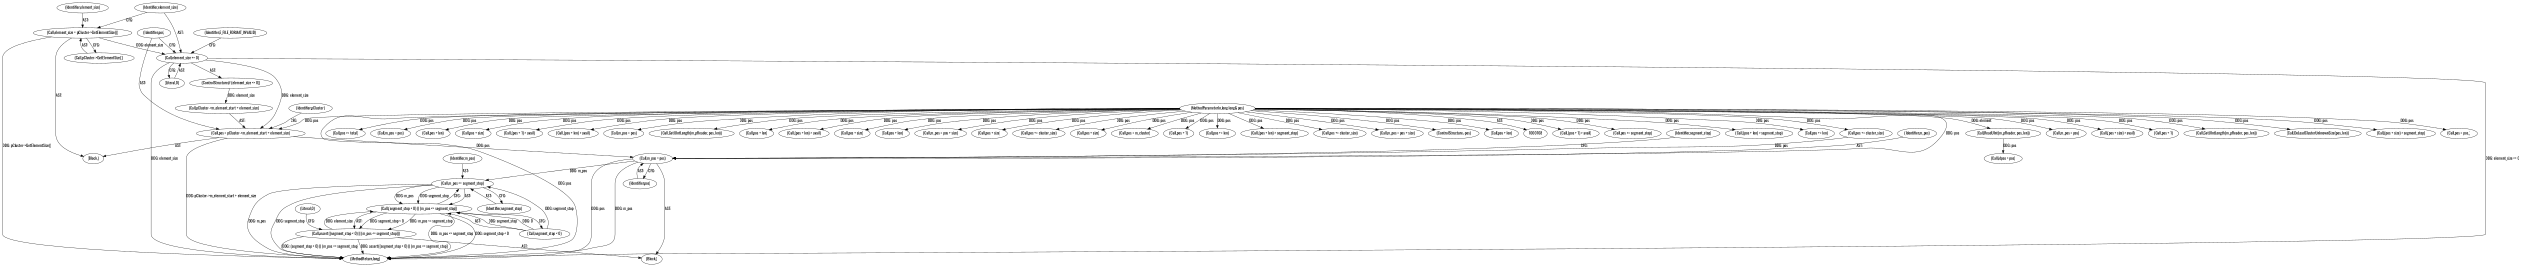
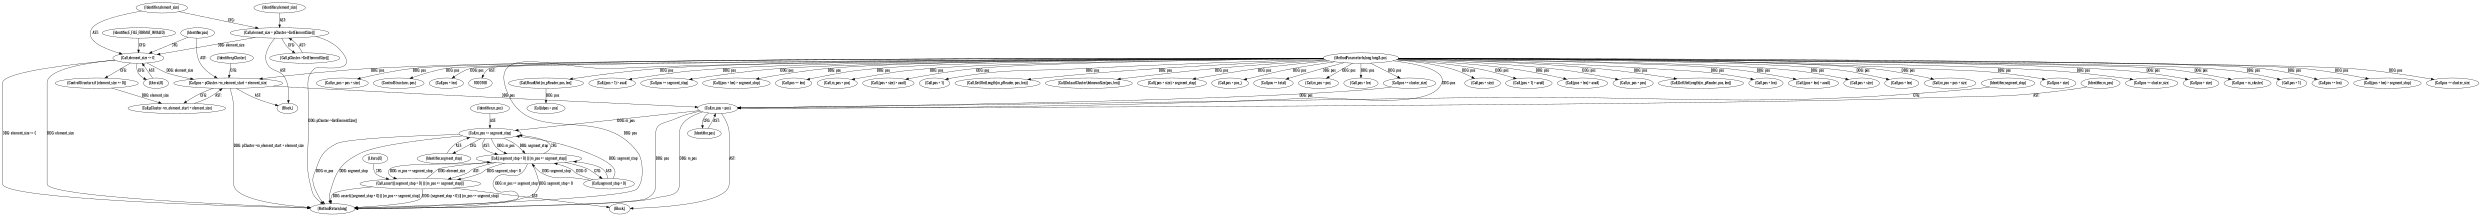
edge "(Call,element_size <= 0)" -> "(ControlStructure,if (element_size <= 0))": label "AST: " -> "CFG: "
edge "(Call,pos = pCluster->m_element_start + element_size)" -> "(Call,pCluster->m_element_start + element_size)": added, label "CFG:"
edge "(MethodParameterIn,long long& pos)" -> "(Call,ReadUInt(m_pReader, pos, len))": label "DDG: element" -> "DDG: pos"
